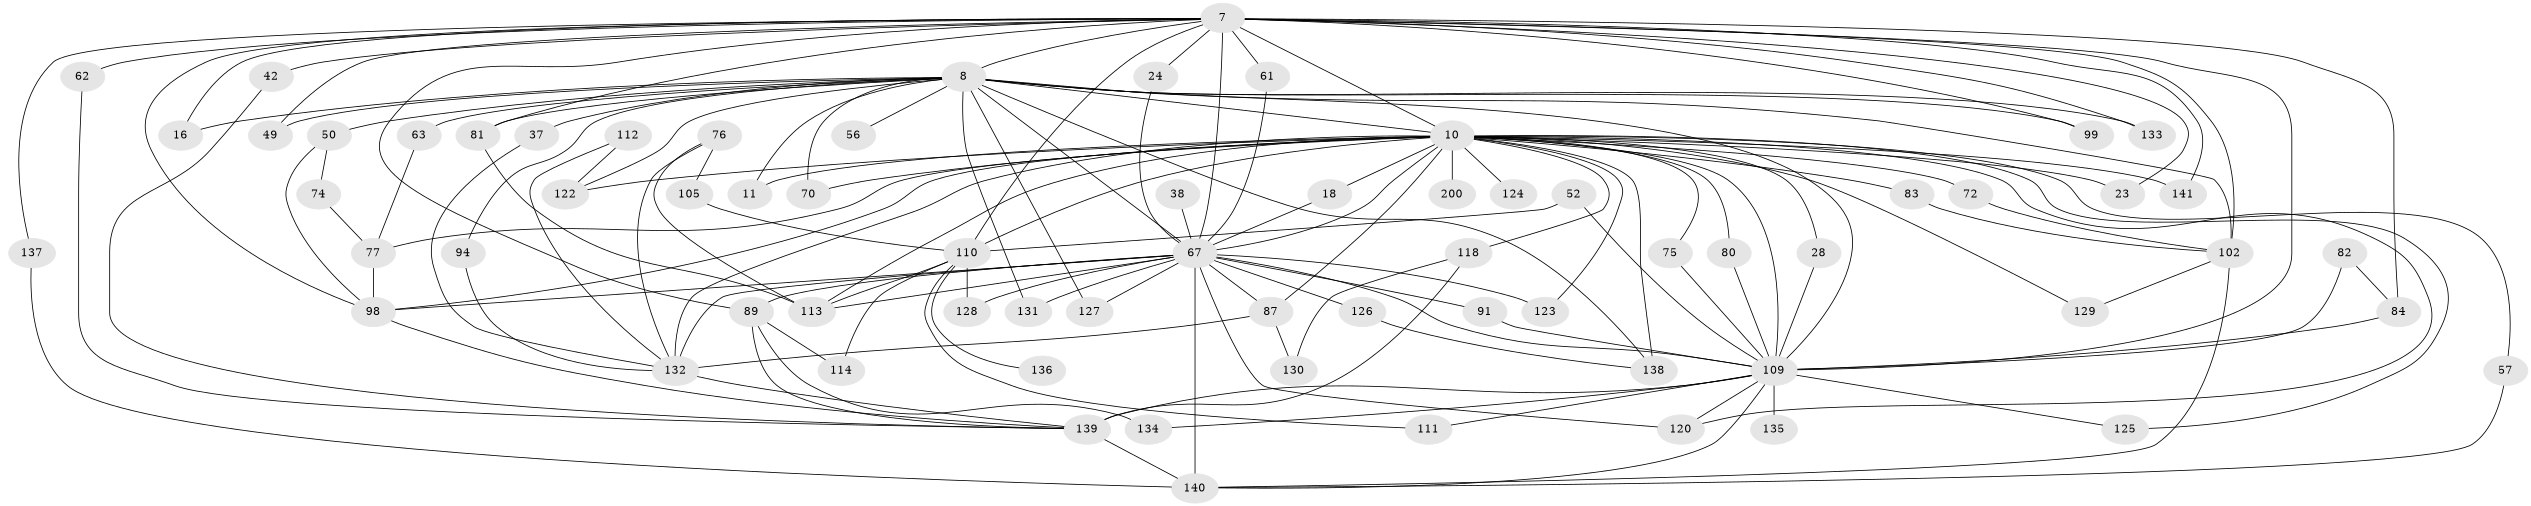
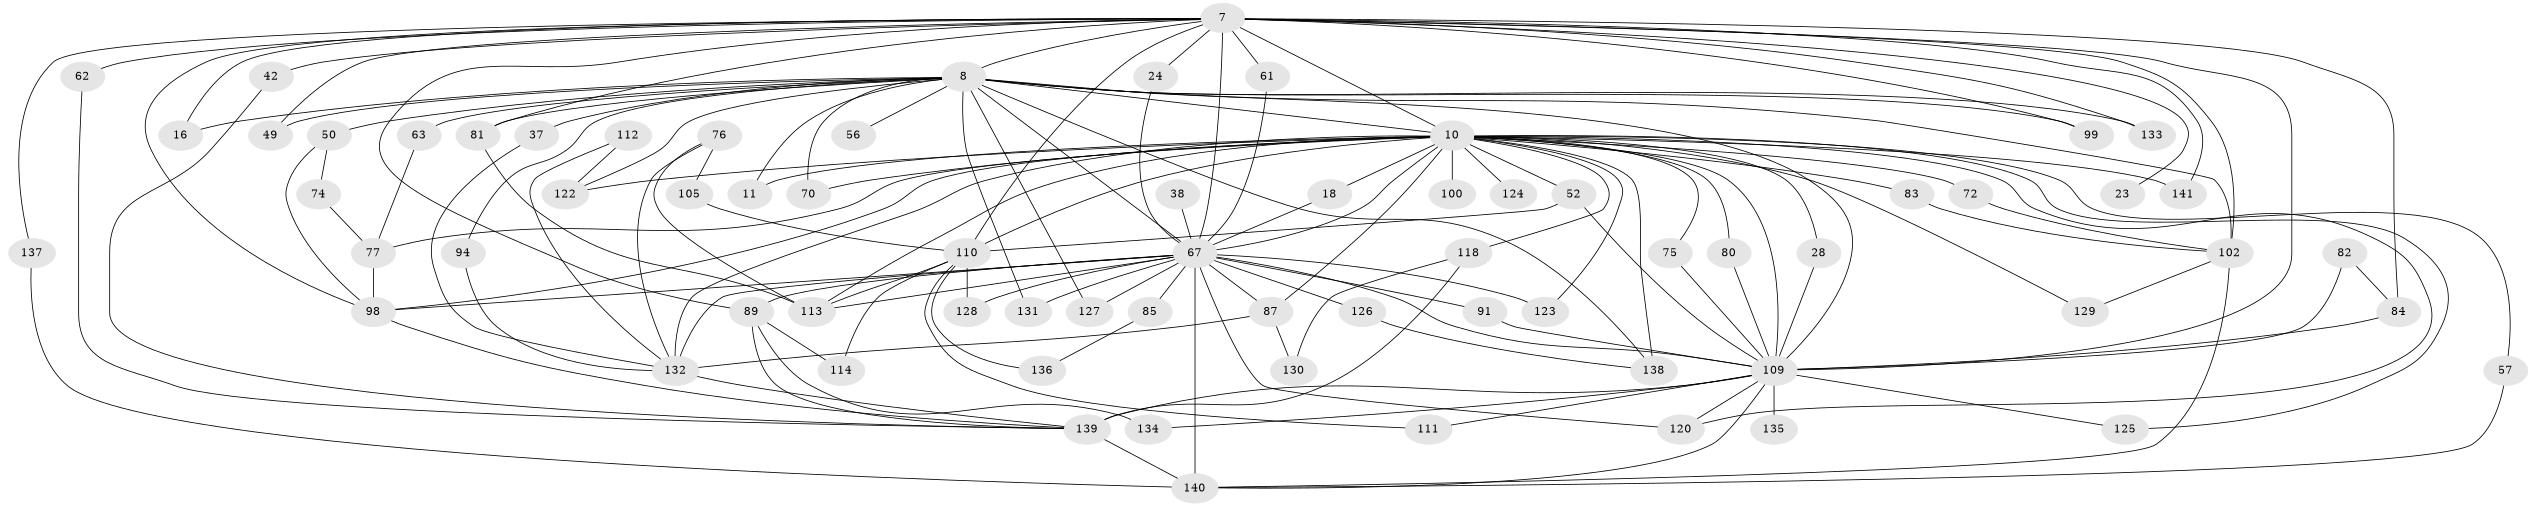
edge "10" -- "23": now "10" -- "52"
node "200": label "200" -> "100"
node "85": added
